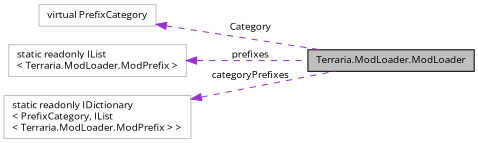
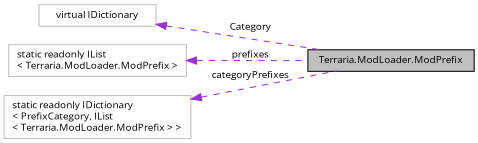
node "virtual PrefixCategory": label "virtual PrefixCategory" -> "virtual IDictionary"
node "Terraria.ModLoader.ModLoader": label "Terraria.ModLoader.ModLoader" -> "Terraria.ModLoader.ModPrefix"
